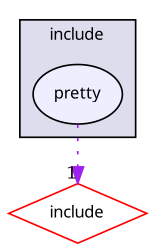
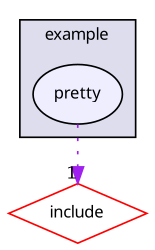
cluster "include": label "include" -> "example"
